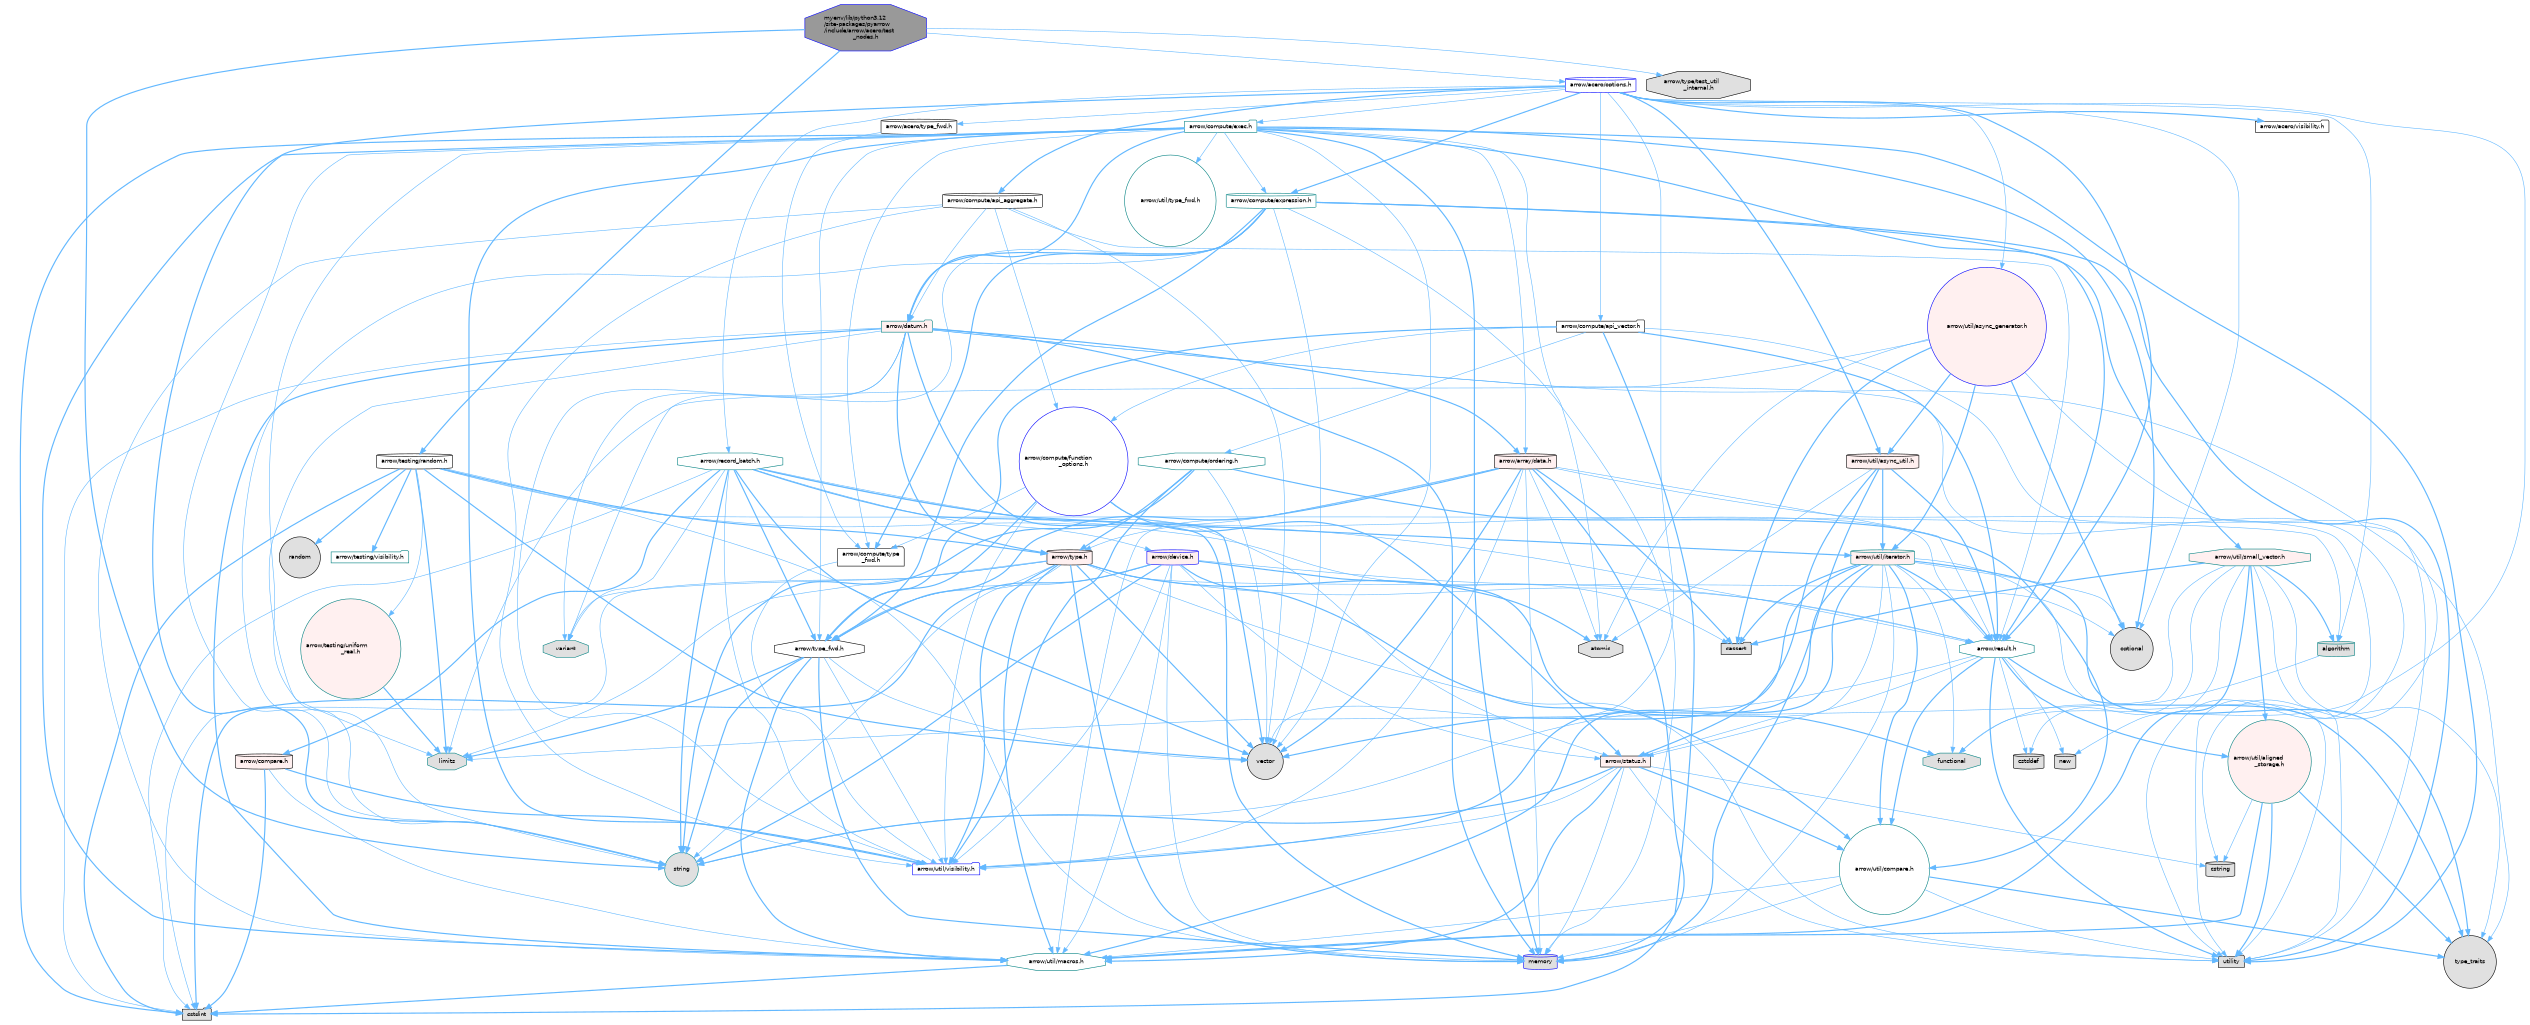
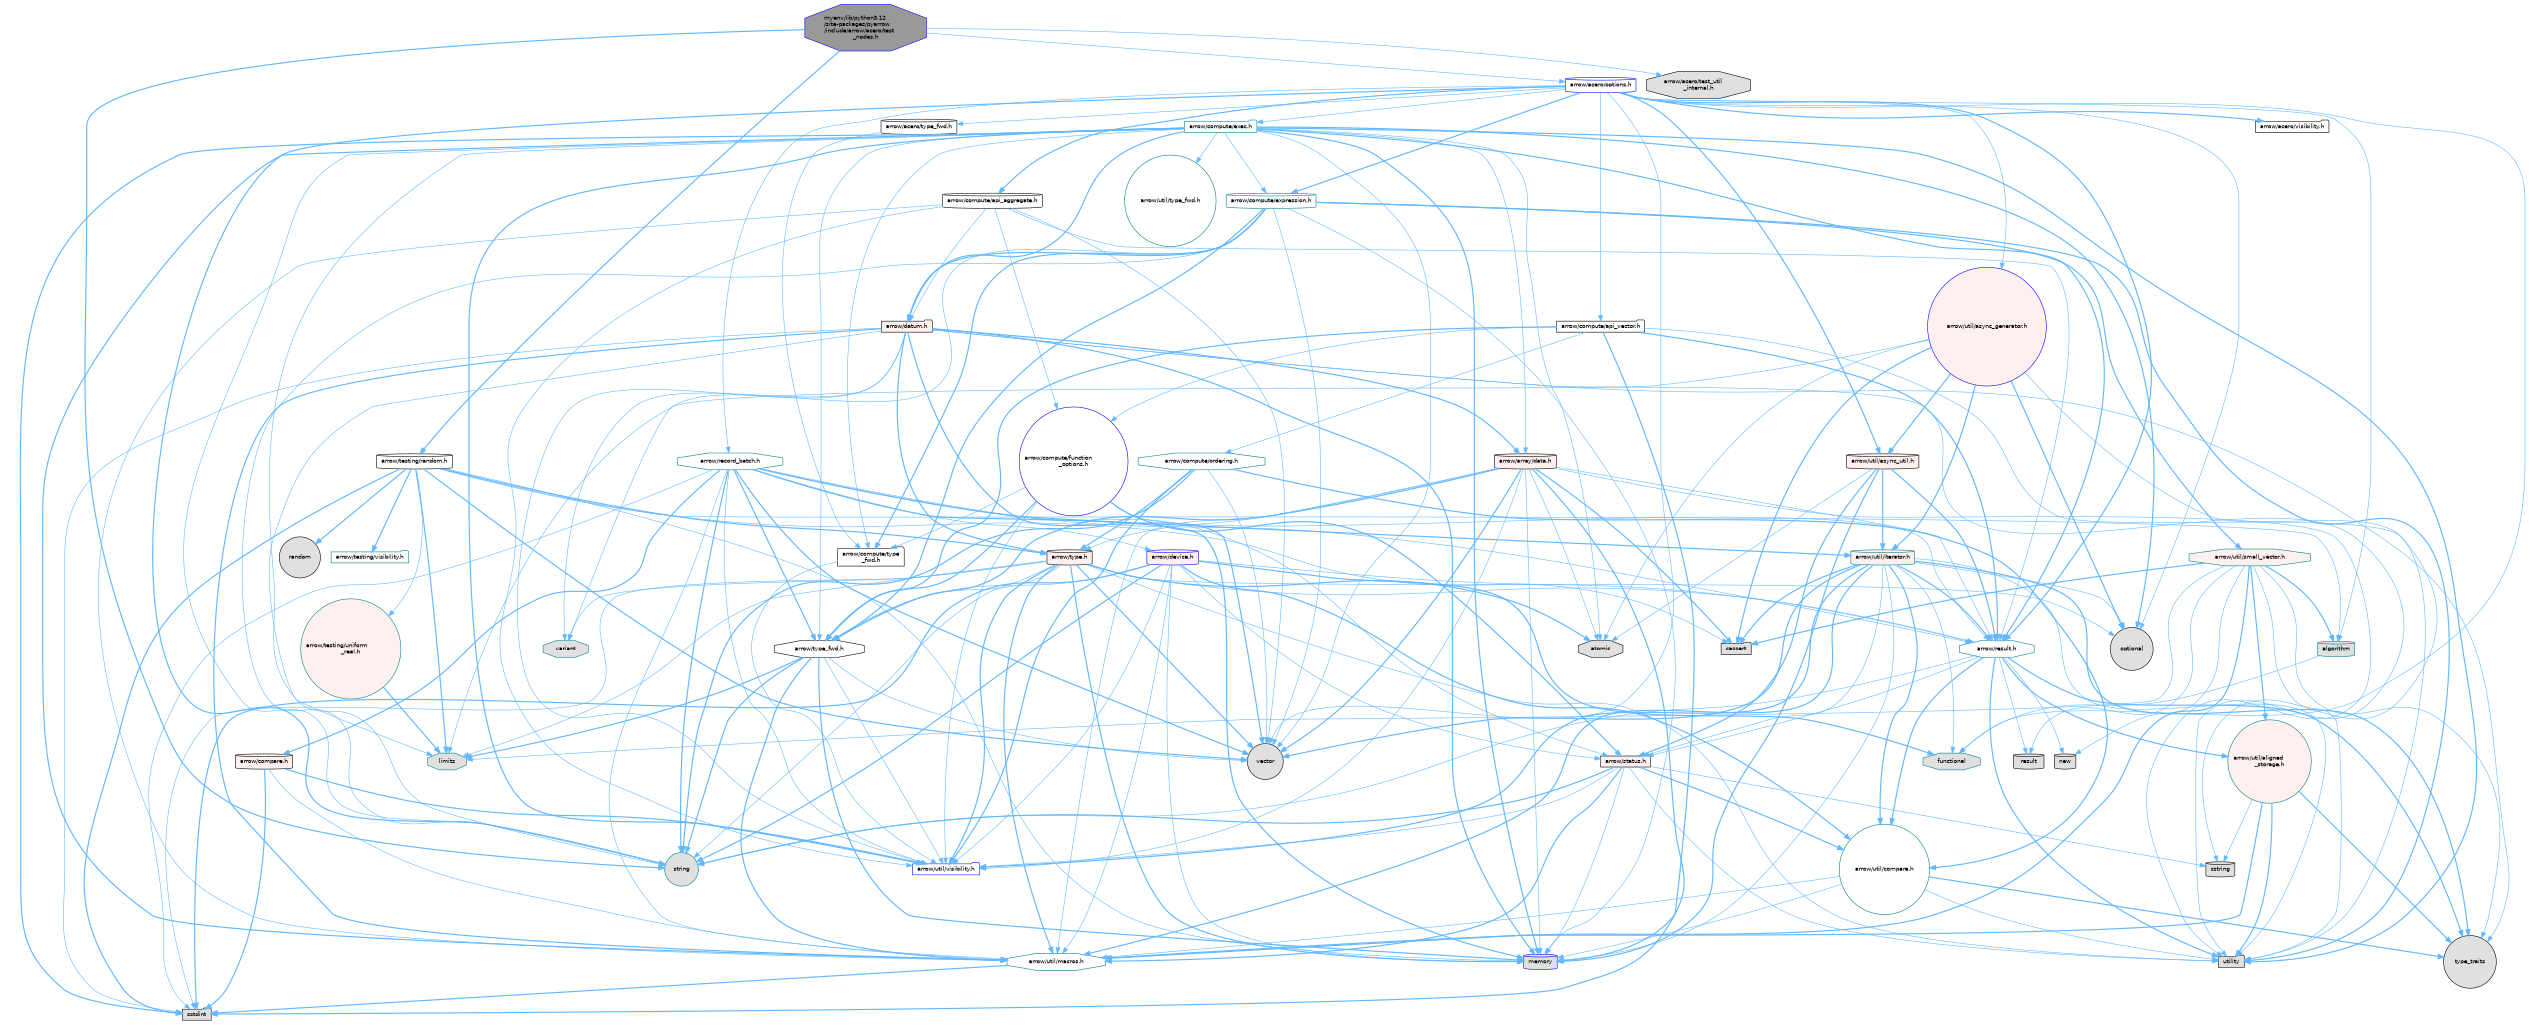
node "arrow/type/test_util _internal.h": label "arrow/type/test_util _internal.h" -> "arrow/acero/test_util _internal.h"
node "arrow/datum.h": color teal -> black
edge "arrow/record_batch.h" -> "variant": now "arrow/record_batch.h" -> "arrow/util/macros.h"
node "cstddef": label "cstddef" -> "result"
